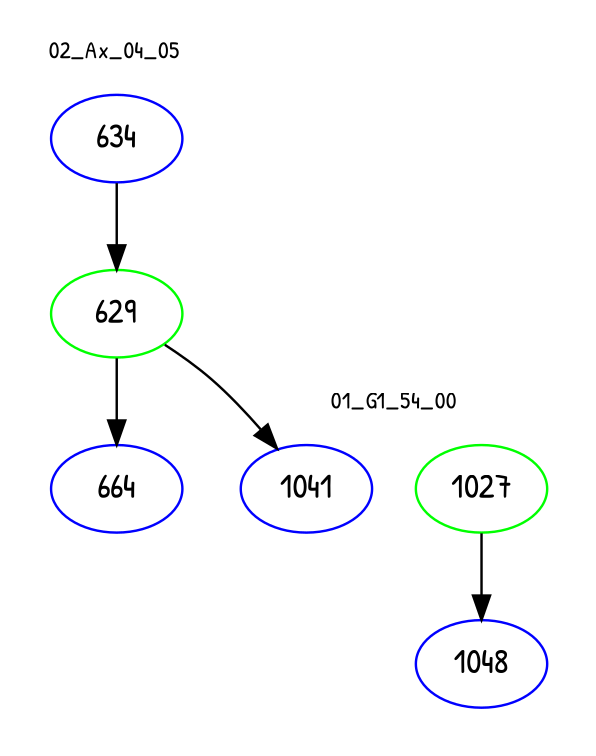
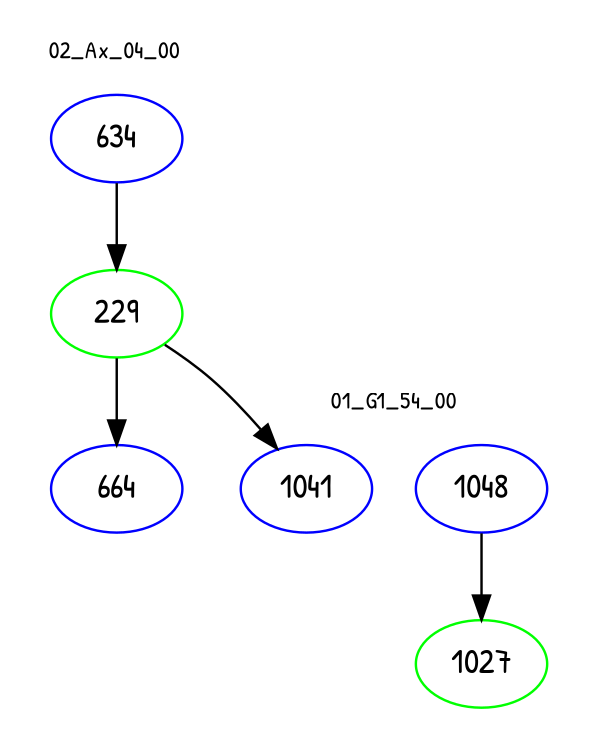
cluster "02_Ax_04_05": label "02_Ax_04_05" -> "02_Ax_04_00"
node "629": label "629" -> "229"
edge "1027" -> "1048": reversed
